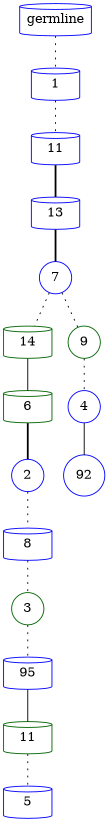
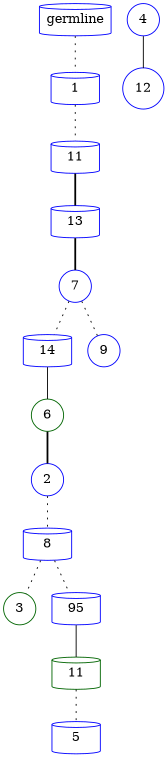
node "14": color darkgreen -> blue
node "9": color darkgreen -> blue
edge "9" -- "4": removed
node "6": shape cylinder -> circle
node "92": label "92" -> "12"
edge "3" -- "95": now "8" -- "95"
